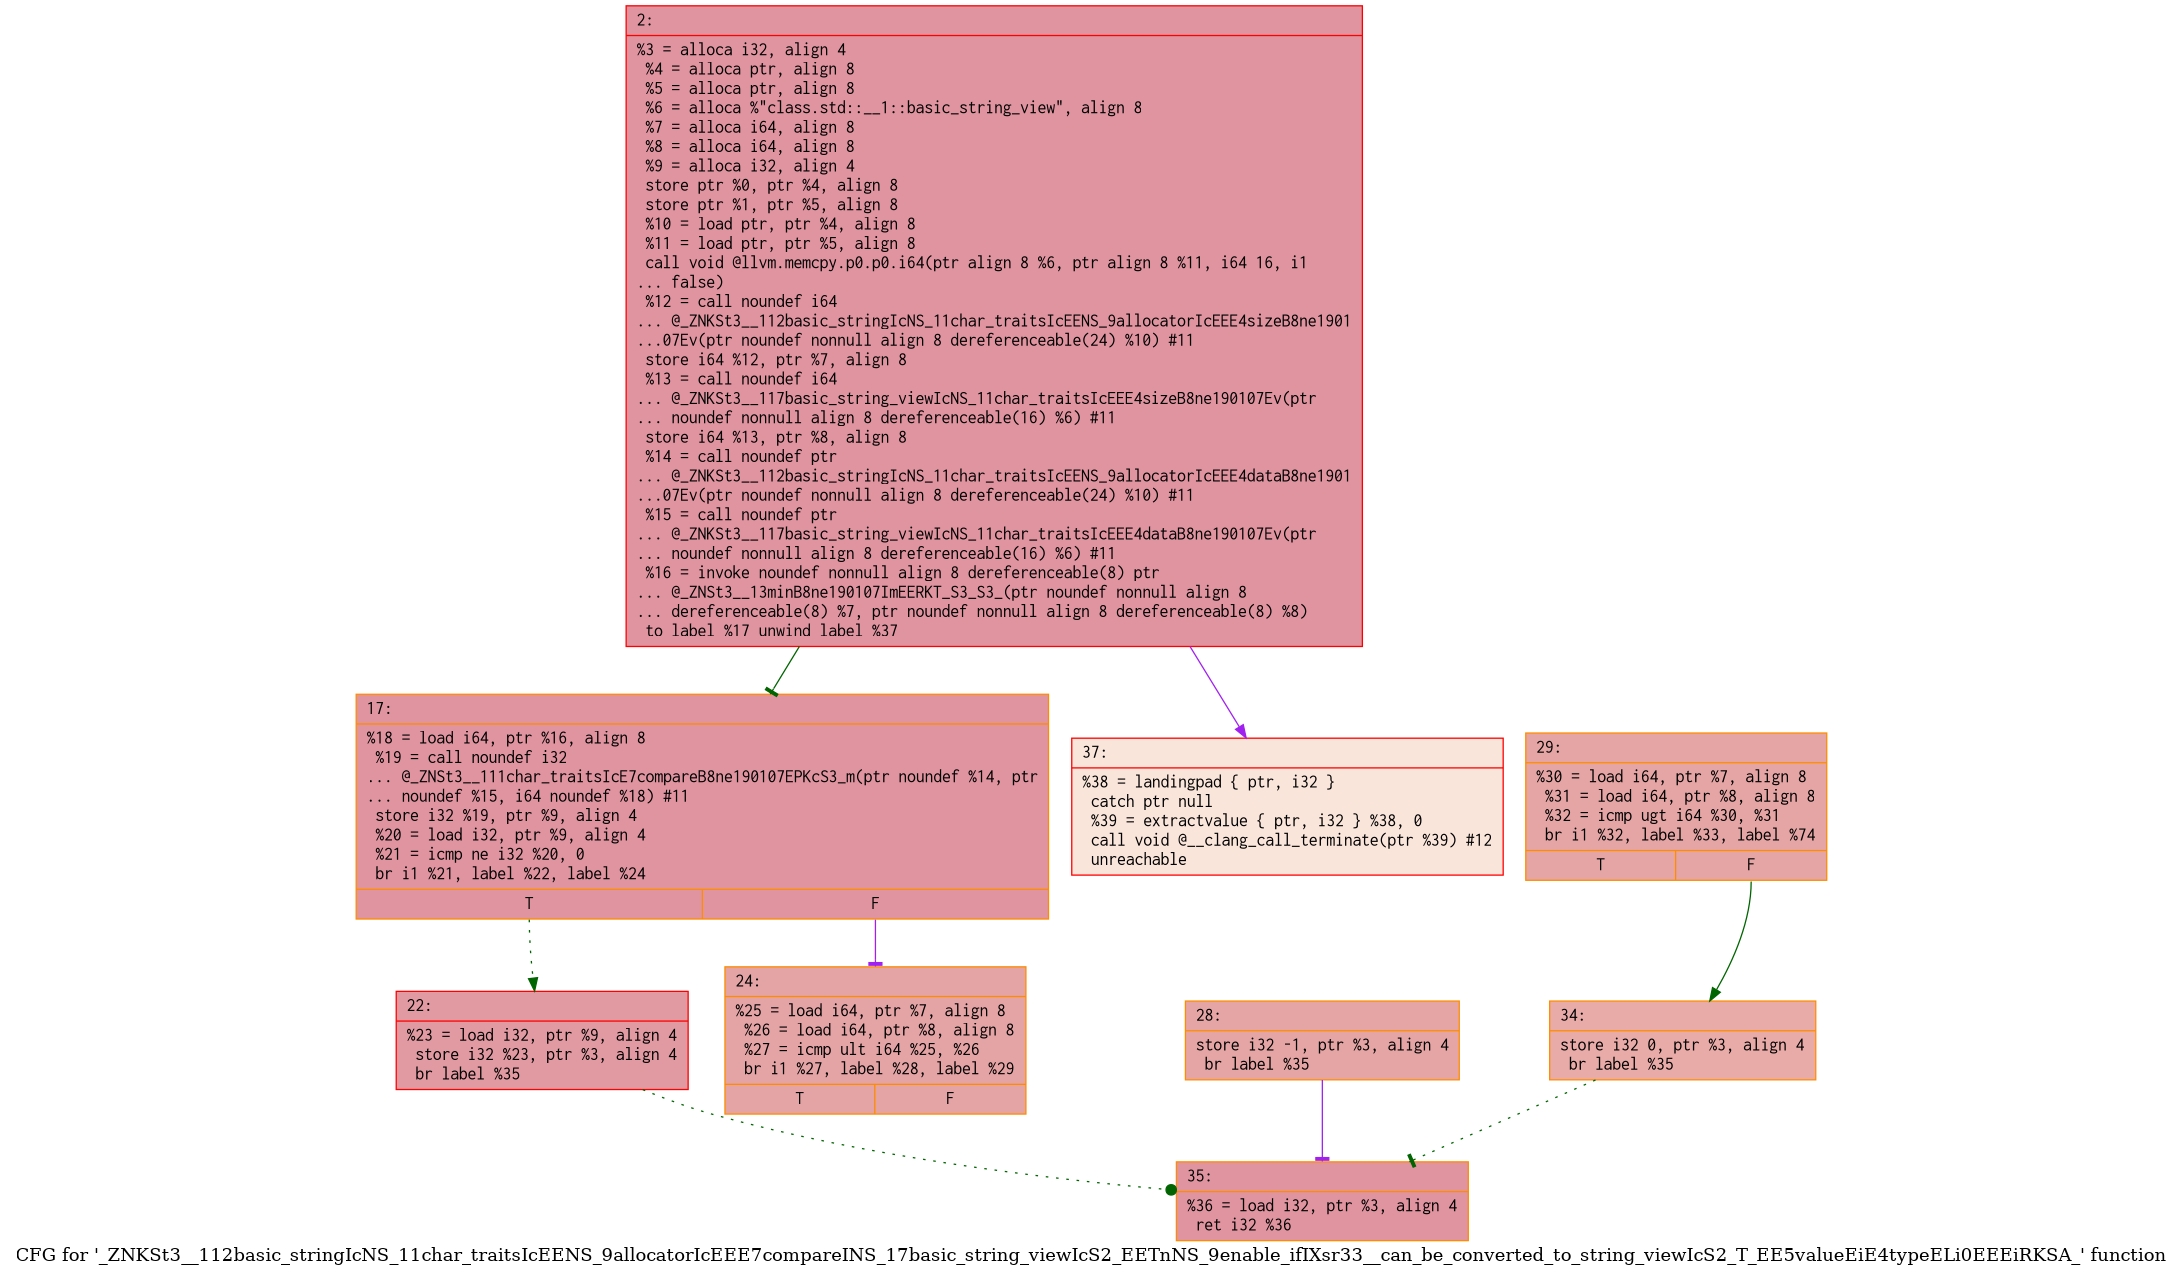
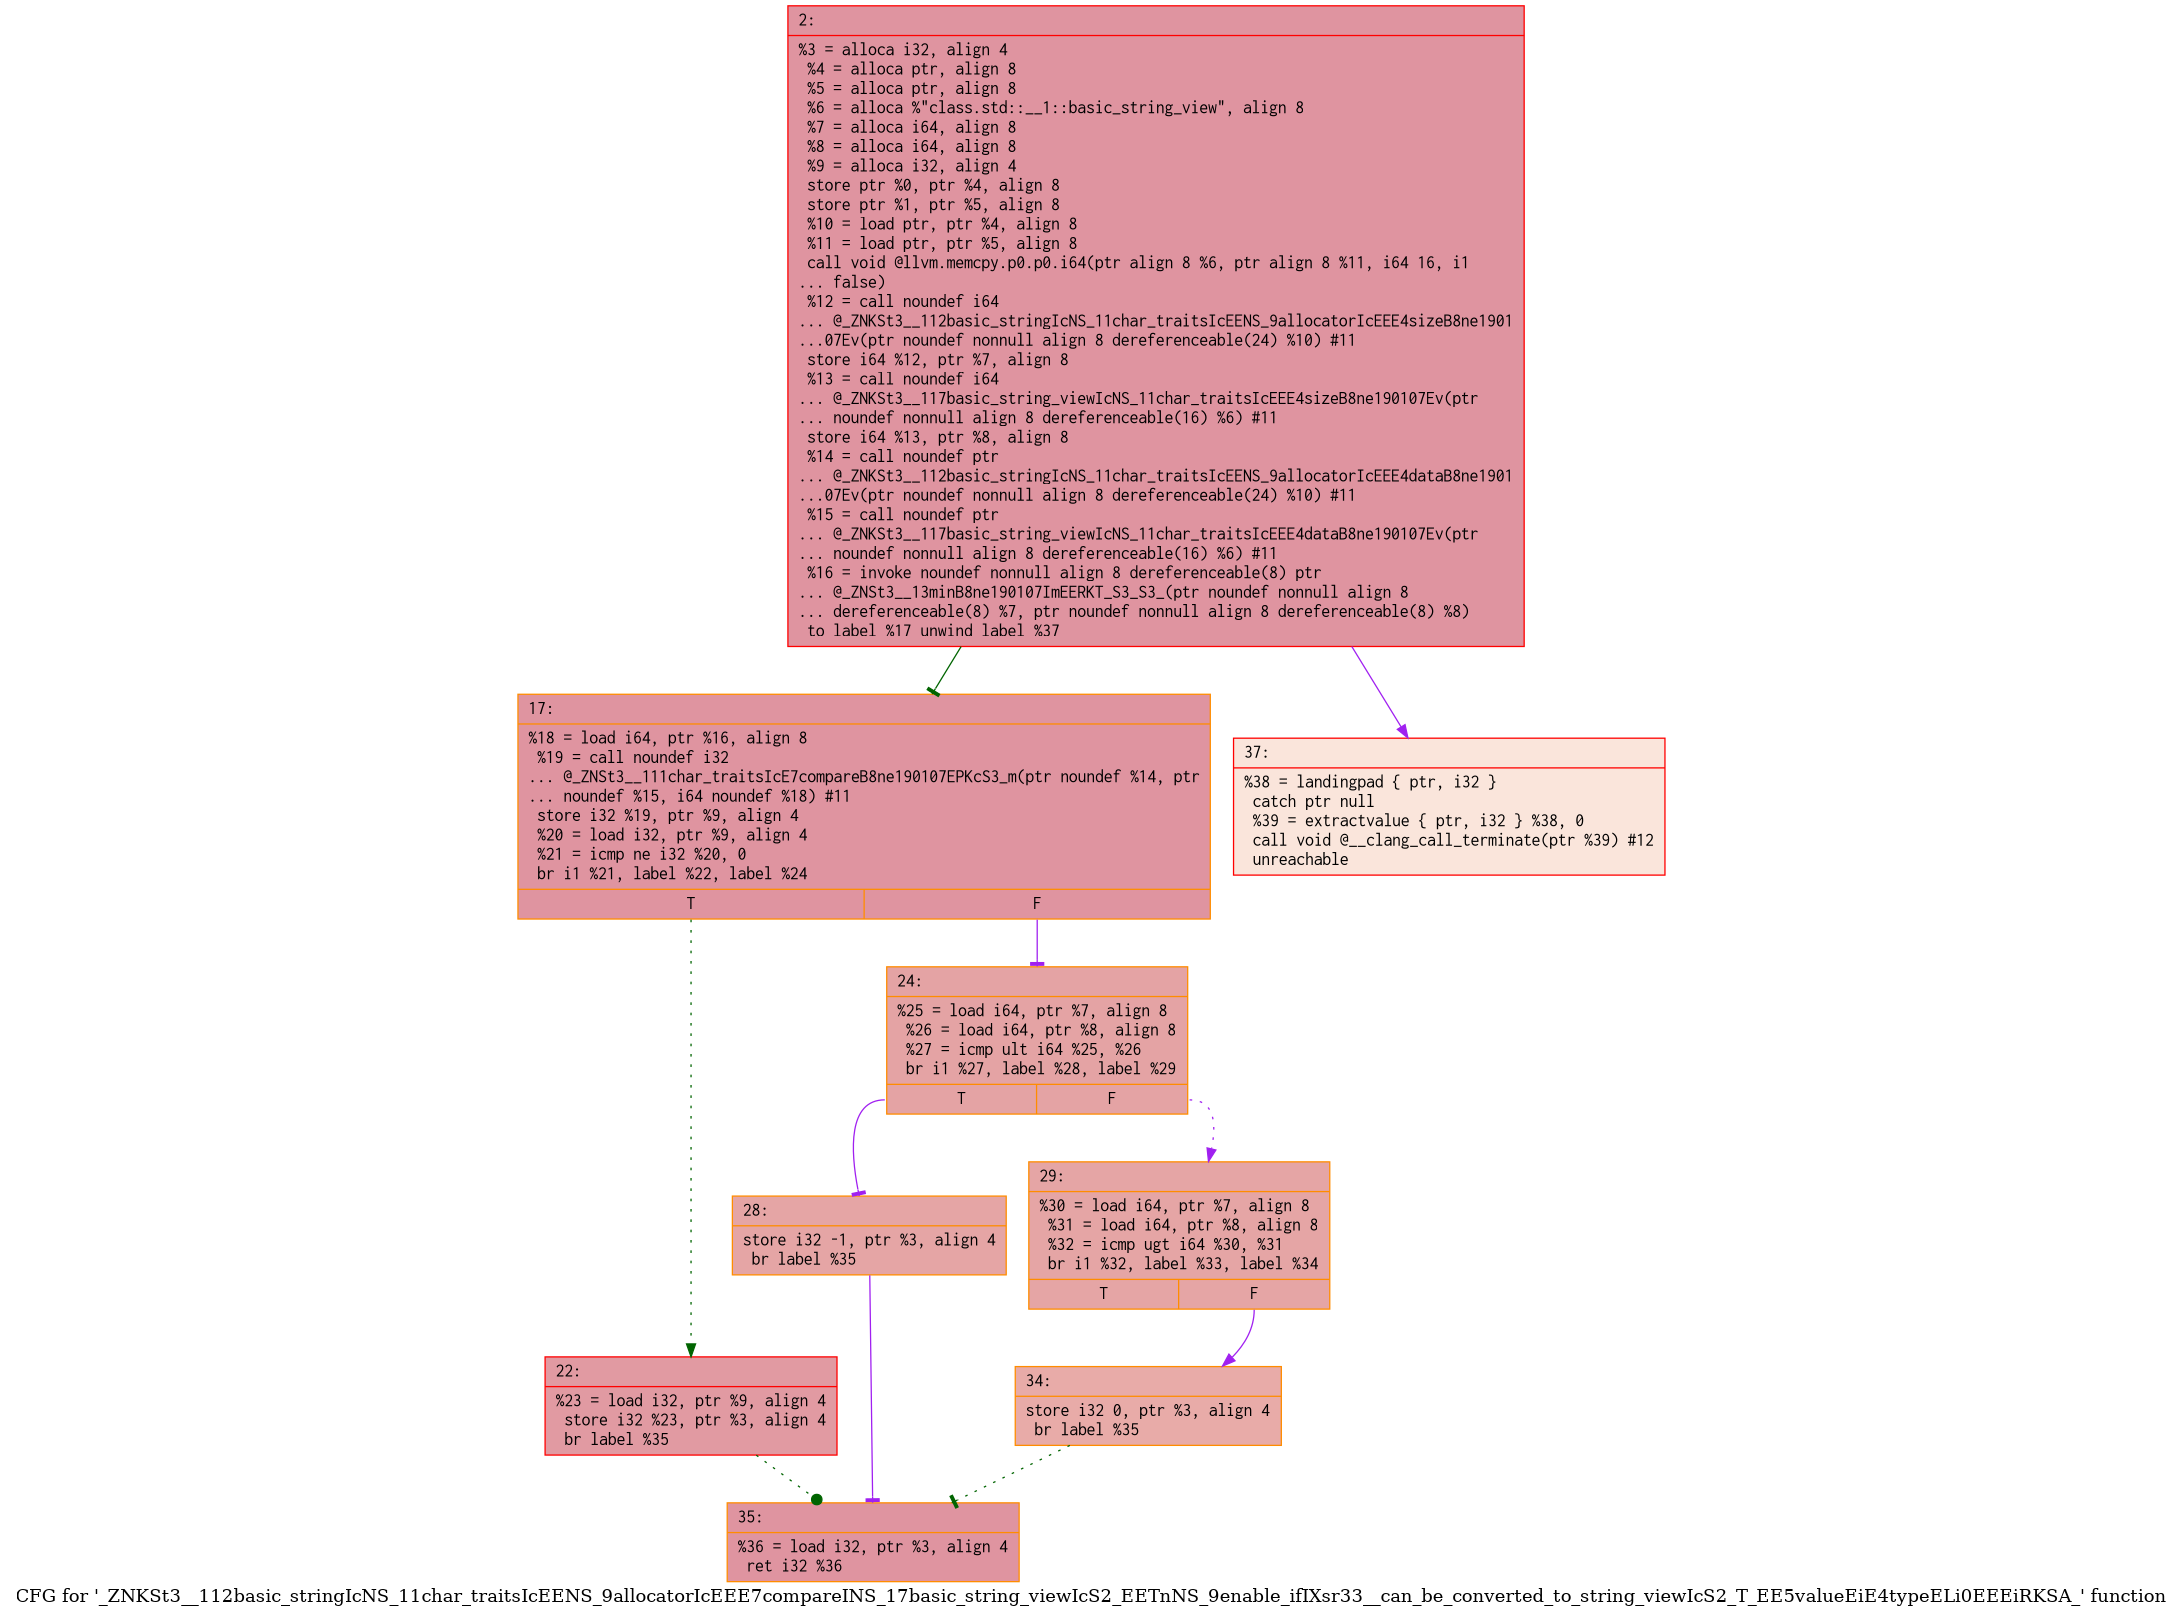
node "29:": text "br i1 %32, label %33, label %74" -> "br i1 %32, label %33, label %34"
edge "29:" -> "34:": color darkgreen -> purple
edge "24:" -> "29:": added
edge "24:" -> "28:": added
